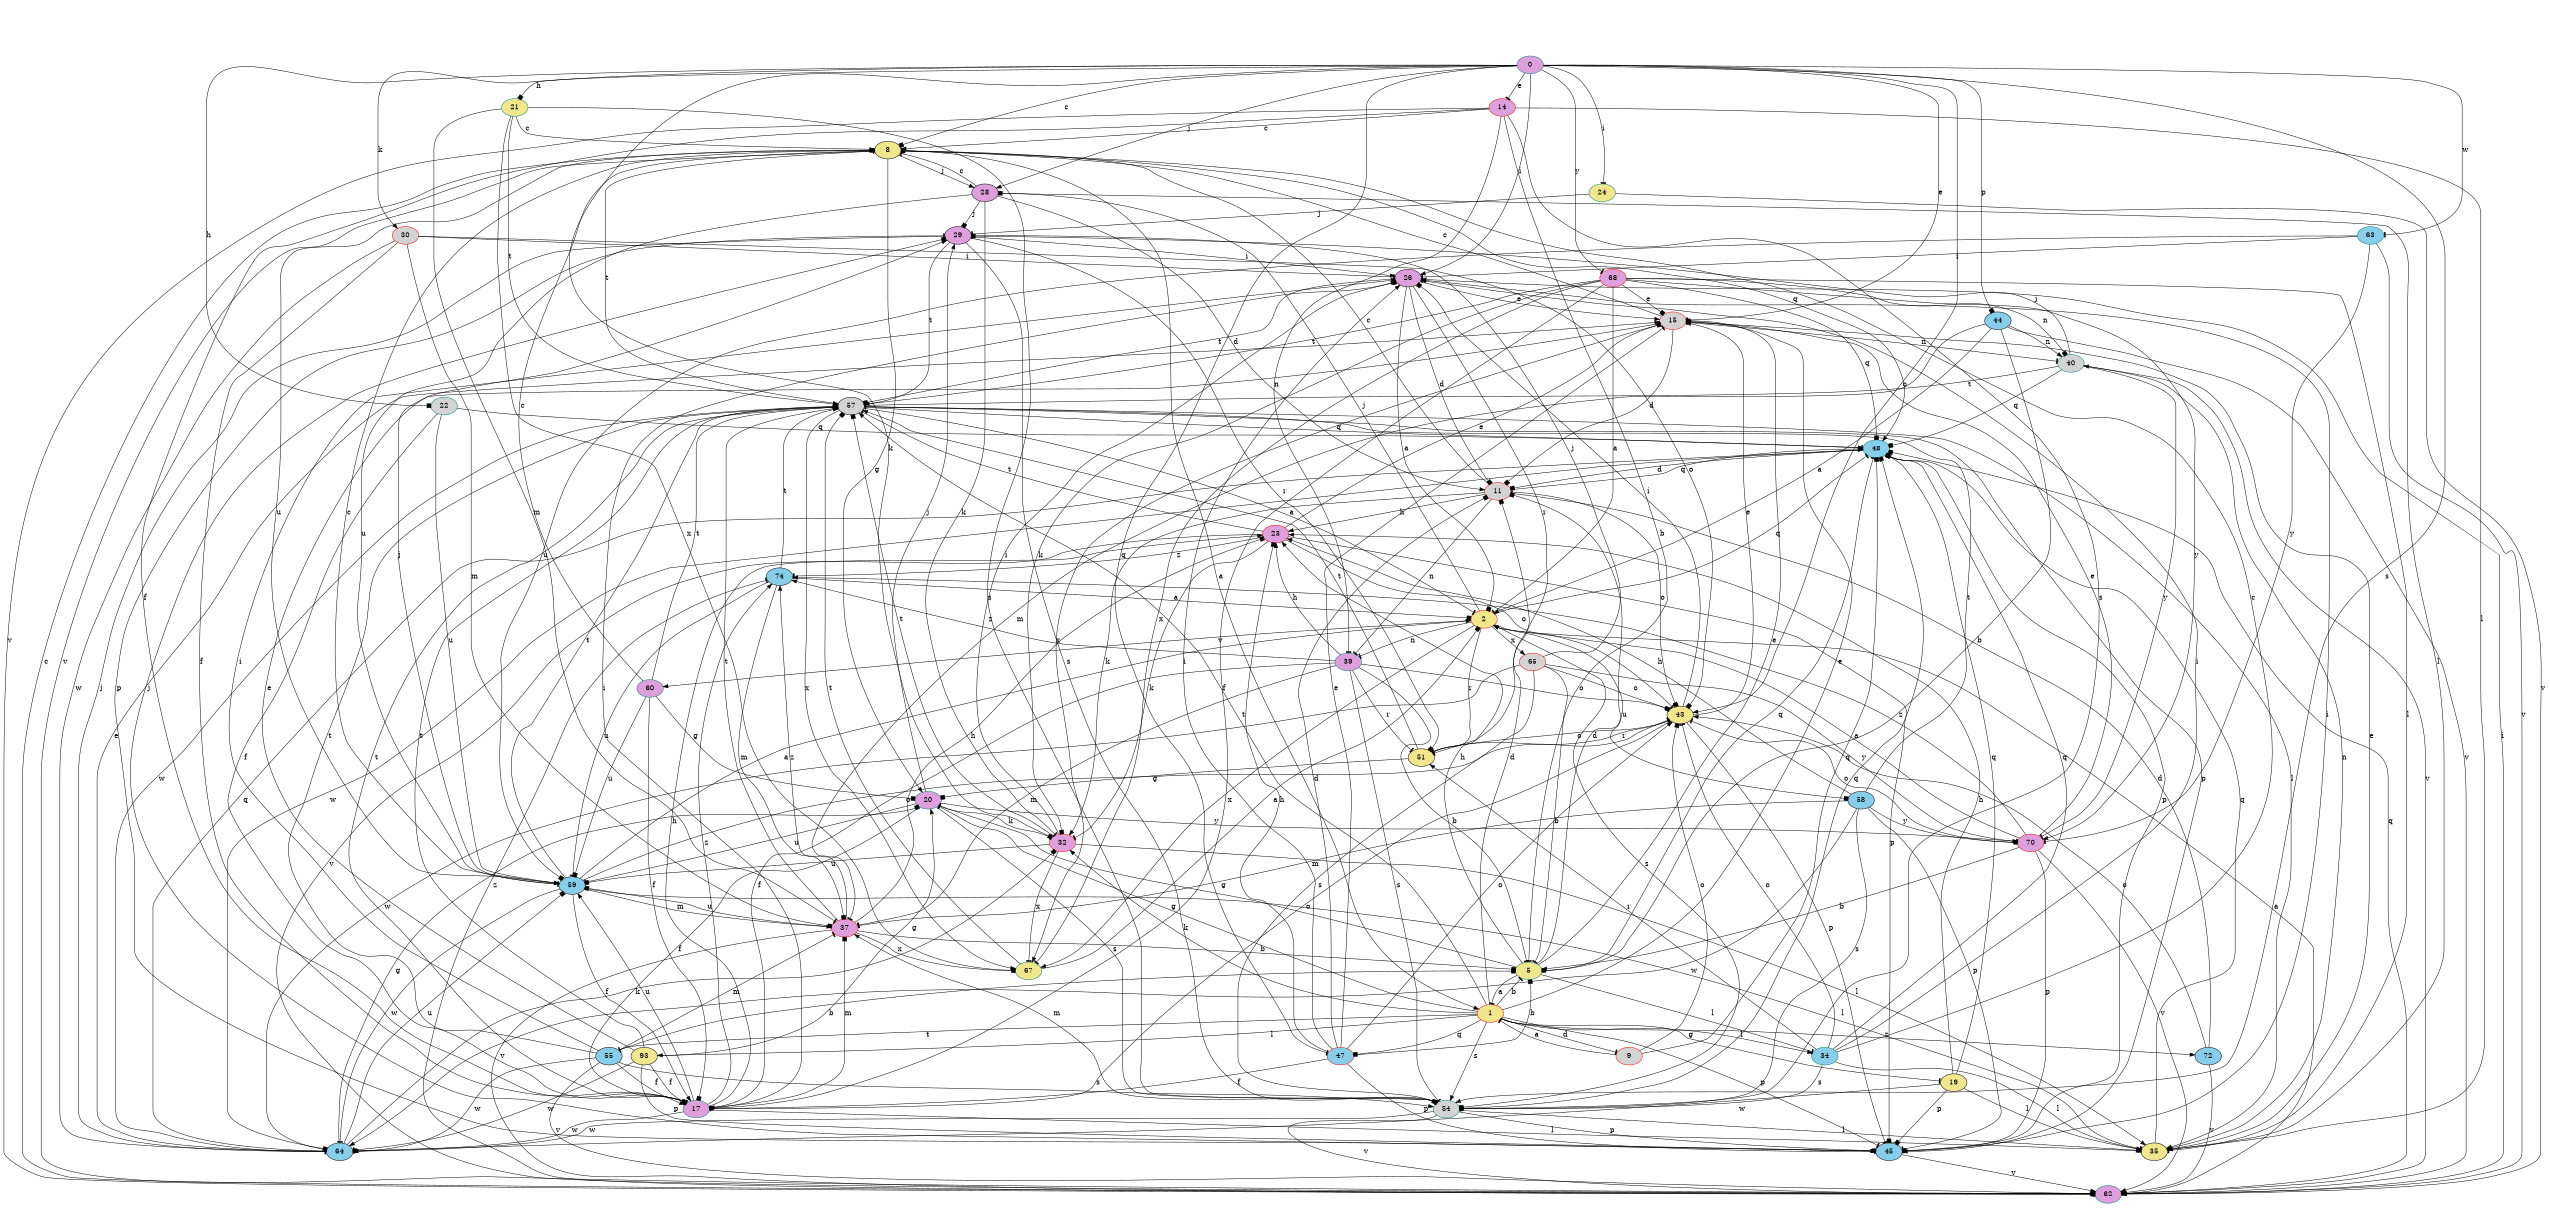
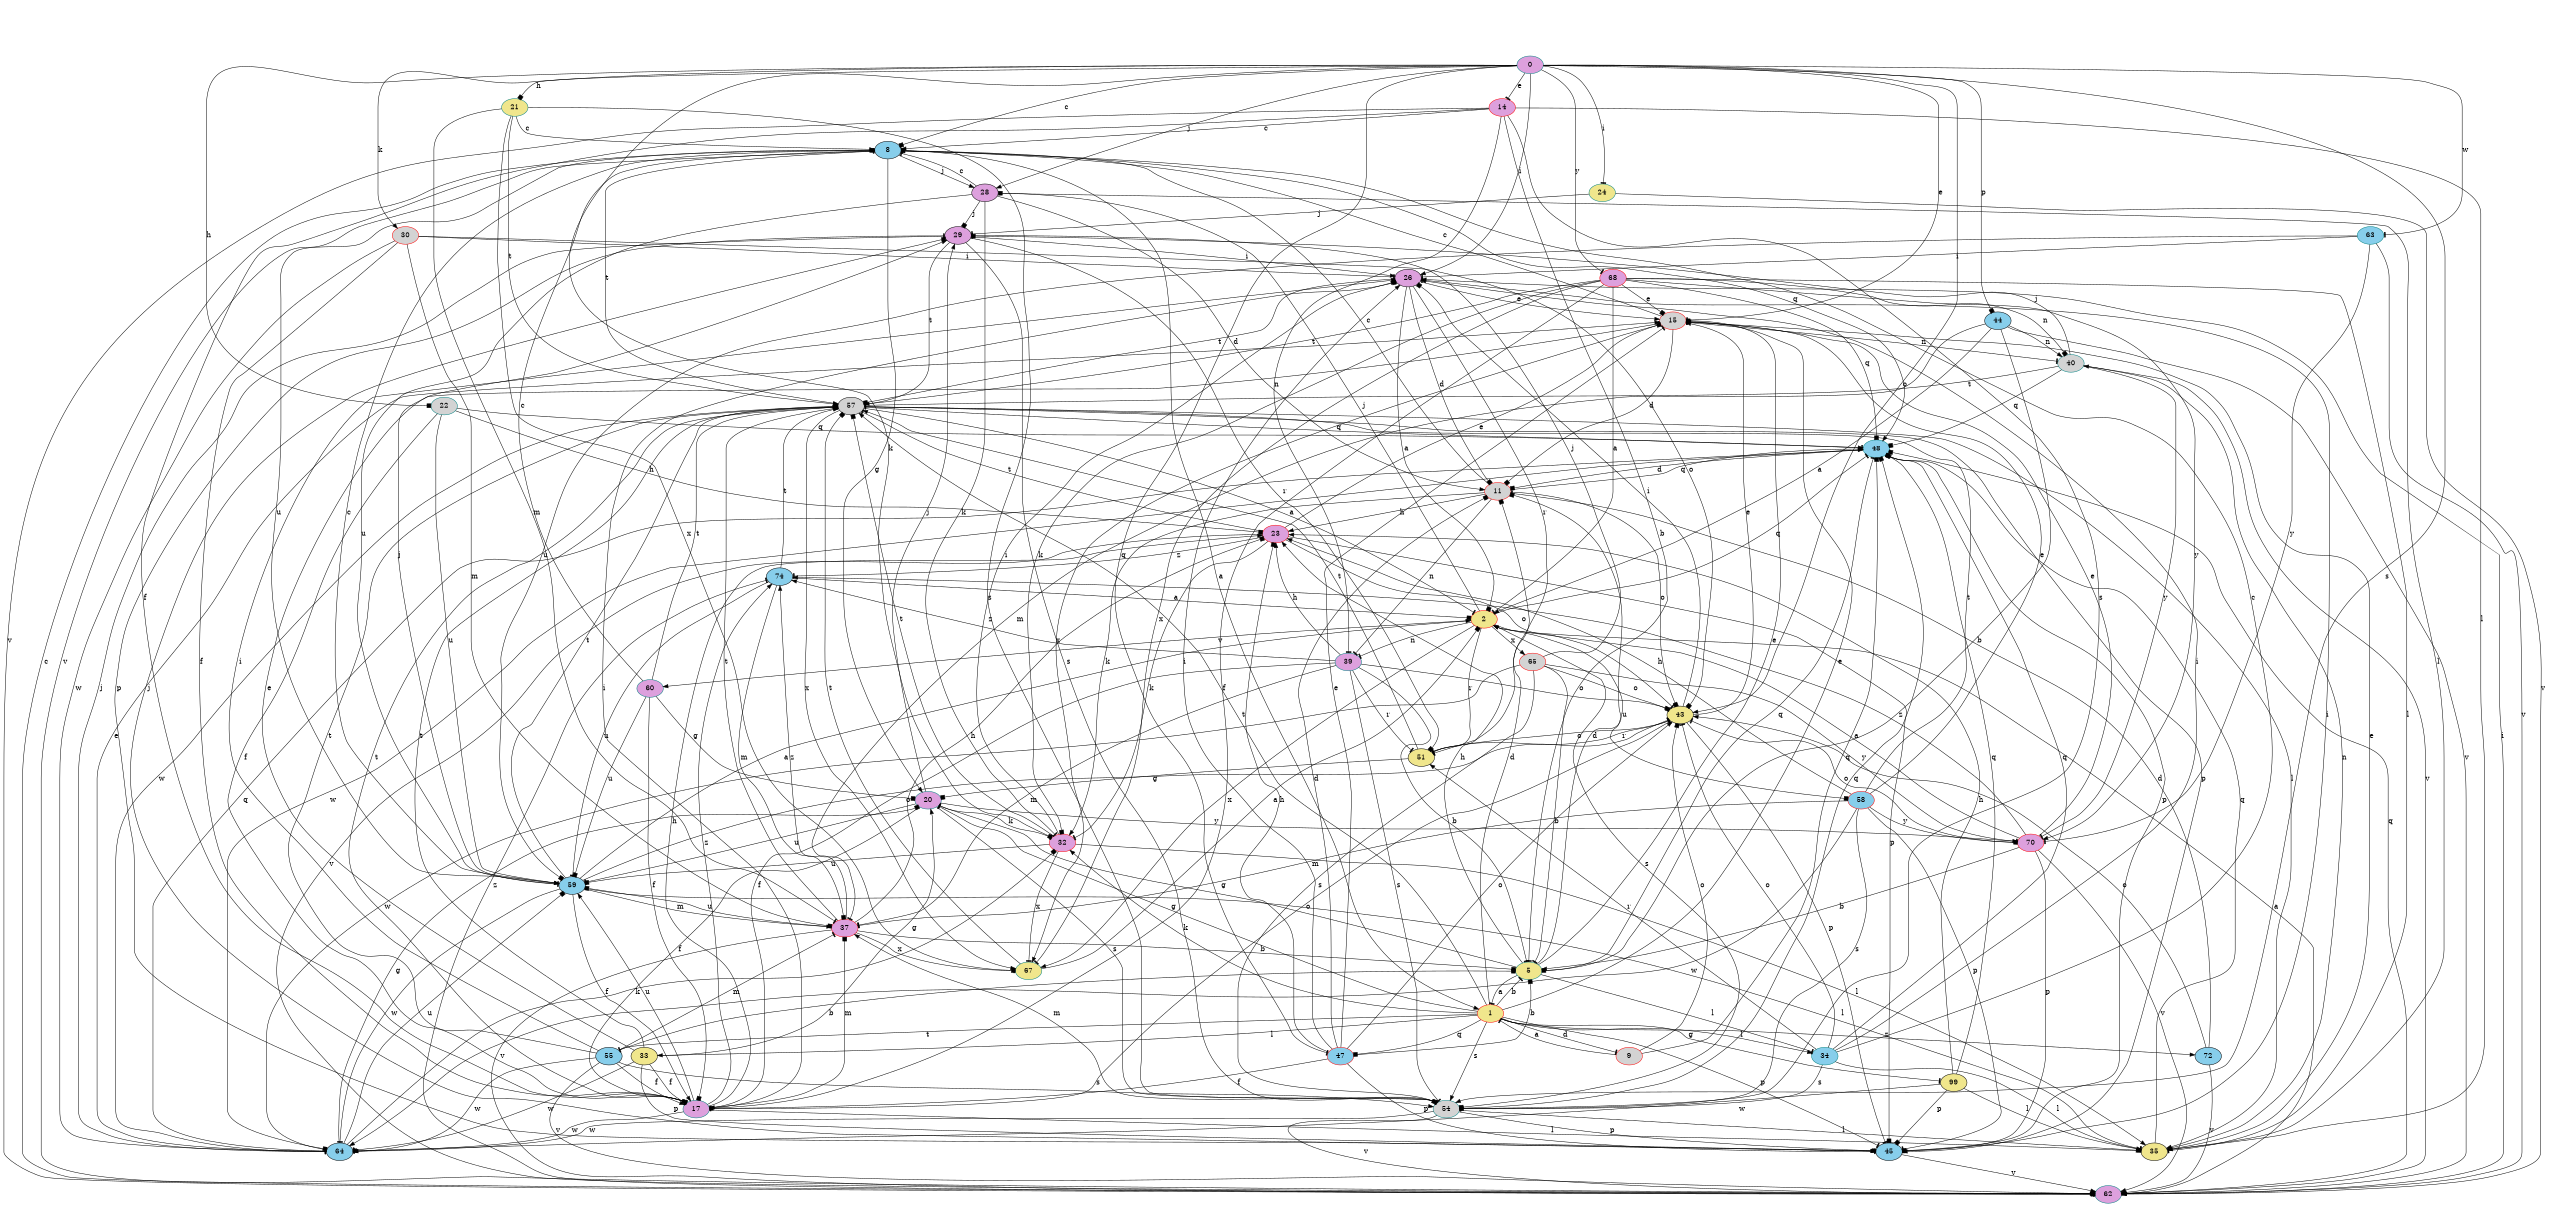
node "8": fillcolor khaki -> skyblue
edge "58" -> "15": added, label "e"
edge "22" -> "23": added, label "h"
node "58": color black -> red
node "93": label "93" -> "33"
node "19": label "19" -> "99"
